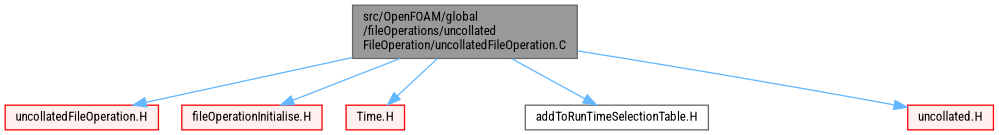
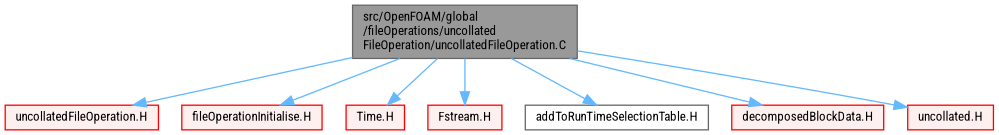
node "Fstream.H": added
node "decomposedBlockData.H": added
